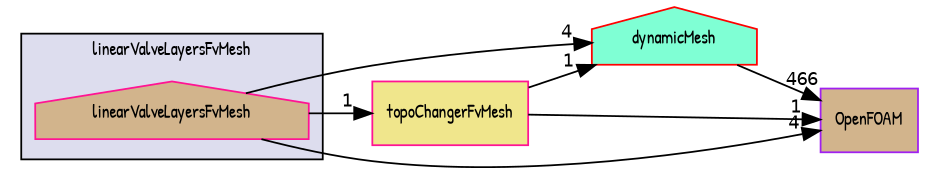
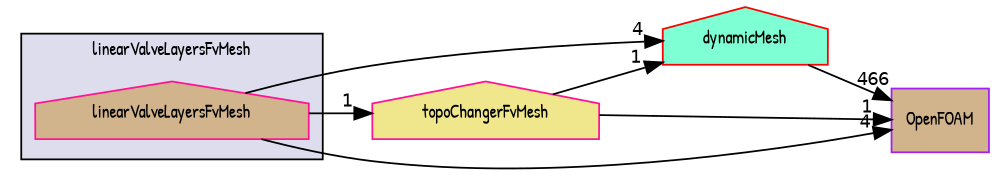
node "topoChangerFvMesh": shape box -> house
